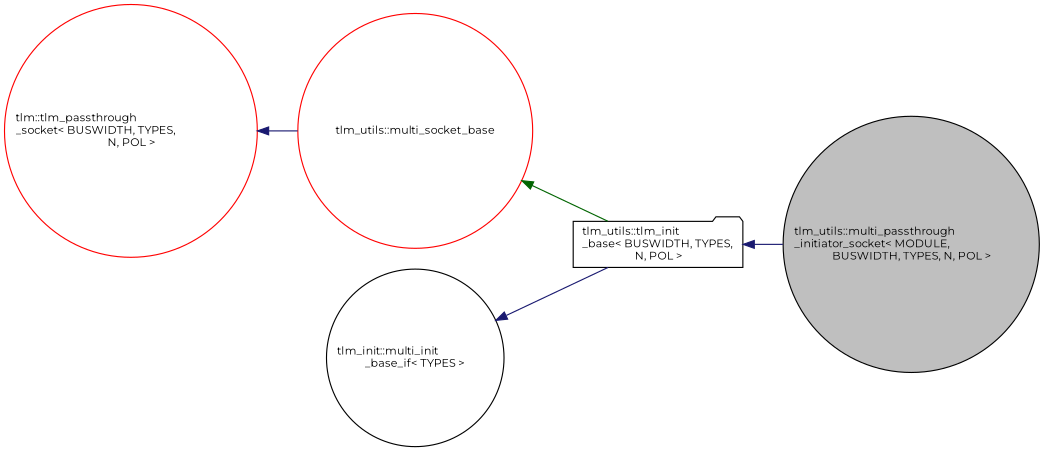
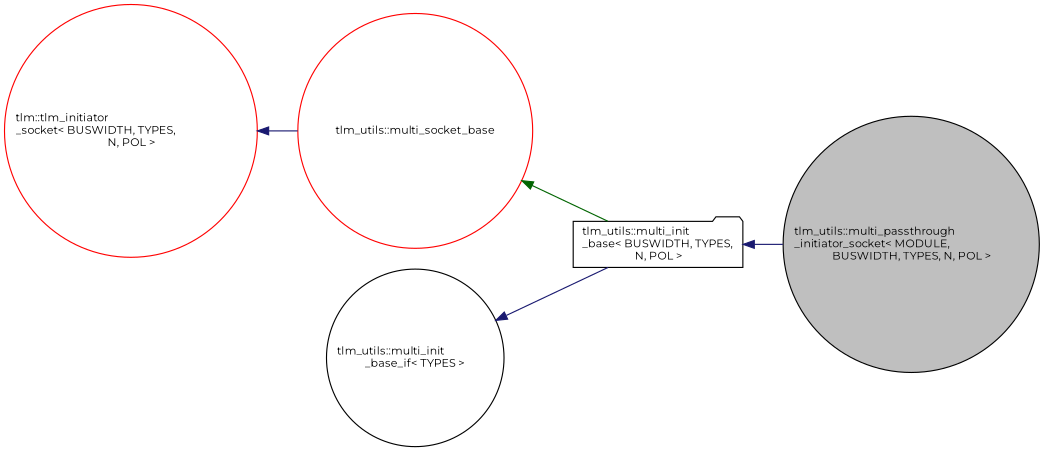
node "tlm::tlm_passthrough _socket< BUSWIDTH, TYPES, N, POL >": label "tlm::tlm_passthrough _socket< BUSWIDTH, TYPES, N, POL >" -> "tlm::tlm_initiator _socket< BUSWIDTH, TYPES, N, POL >"
node "tlm_utils::tlm_init _base< BUSWIDTH, TYPES, N, POL >": label "tlm_utils::tlm_init _base< BUSWIDTH, TYPES, N, POL >" -> "tlm_utils::multi_init _base< BUSWIDTH, TYPES, N, POL >"
node "tlm_init::multi_init _base_if< TYPES >": label "tlm_init::multi_init _base_if< TYPES >" -> "tlm_utils::multi_init _base_if< TYPES >"
